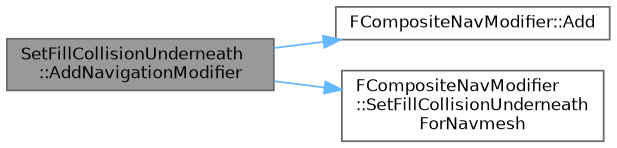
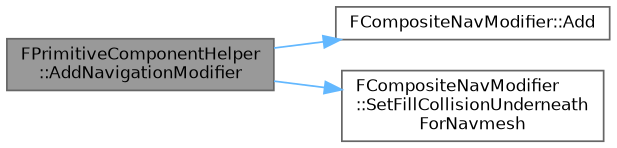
node "SetFillCollisionUnderneath ::AddNavigationModifier": label "SetFillCollisionUnderneath ::AddNavigationModifier" -> "FPrimitiveComponentHelper ::AddNavigationModifier"
